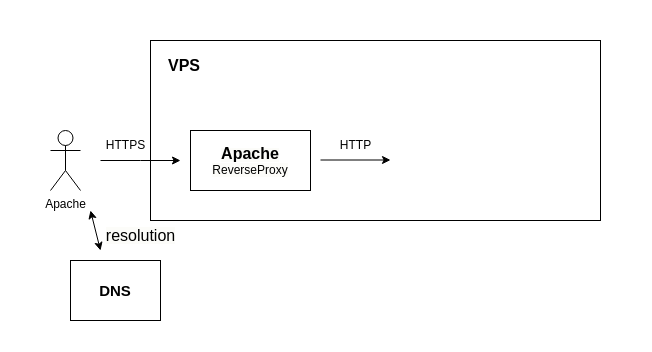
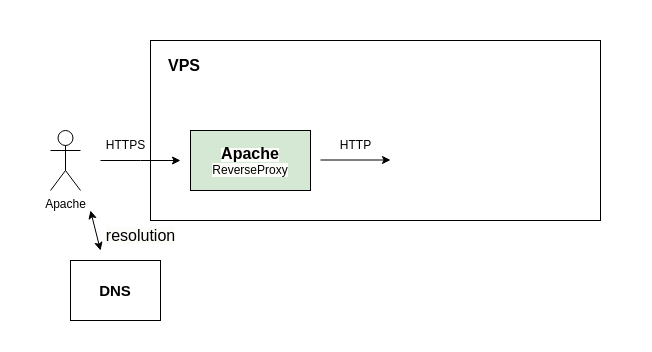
node "Apache ReverseProxy": fillcolor #ffffff -> #d5e8d4
